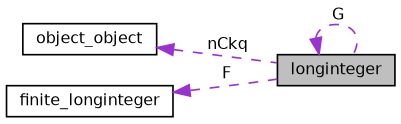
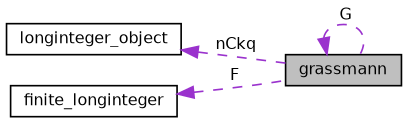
node "object_object": label "object_object" -> "longinteger_object"
node "longinteger": label "longinteger" -> "grassmann"
